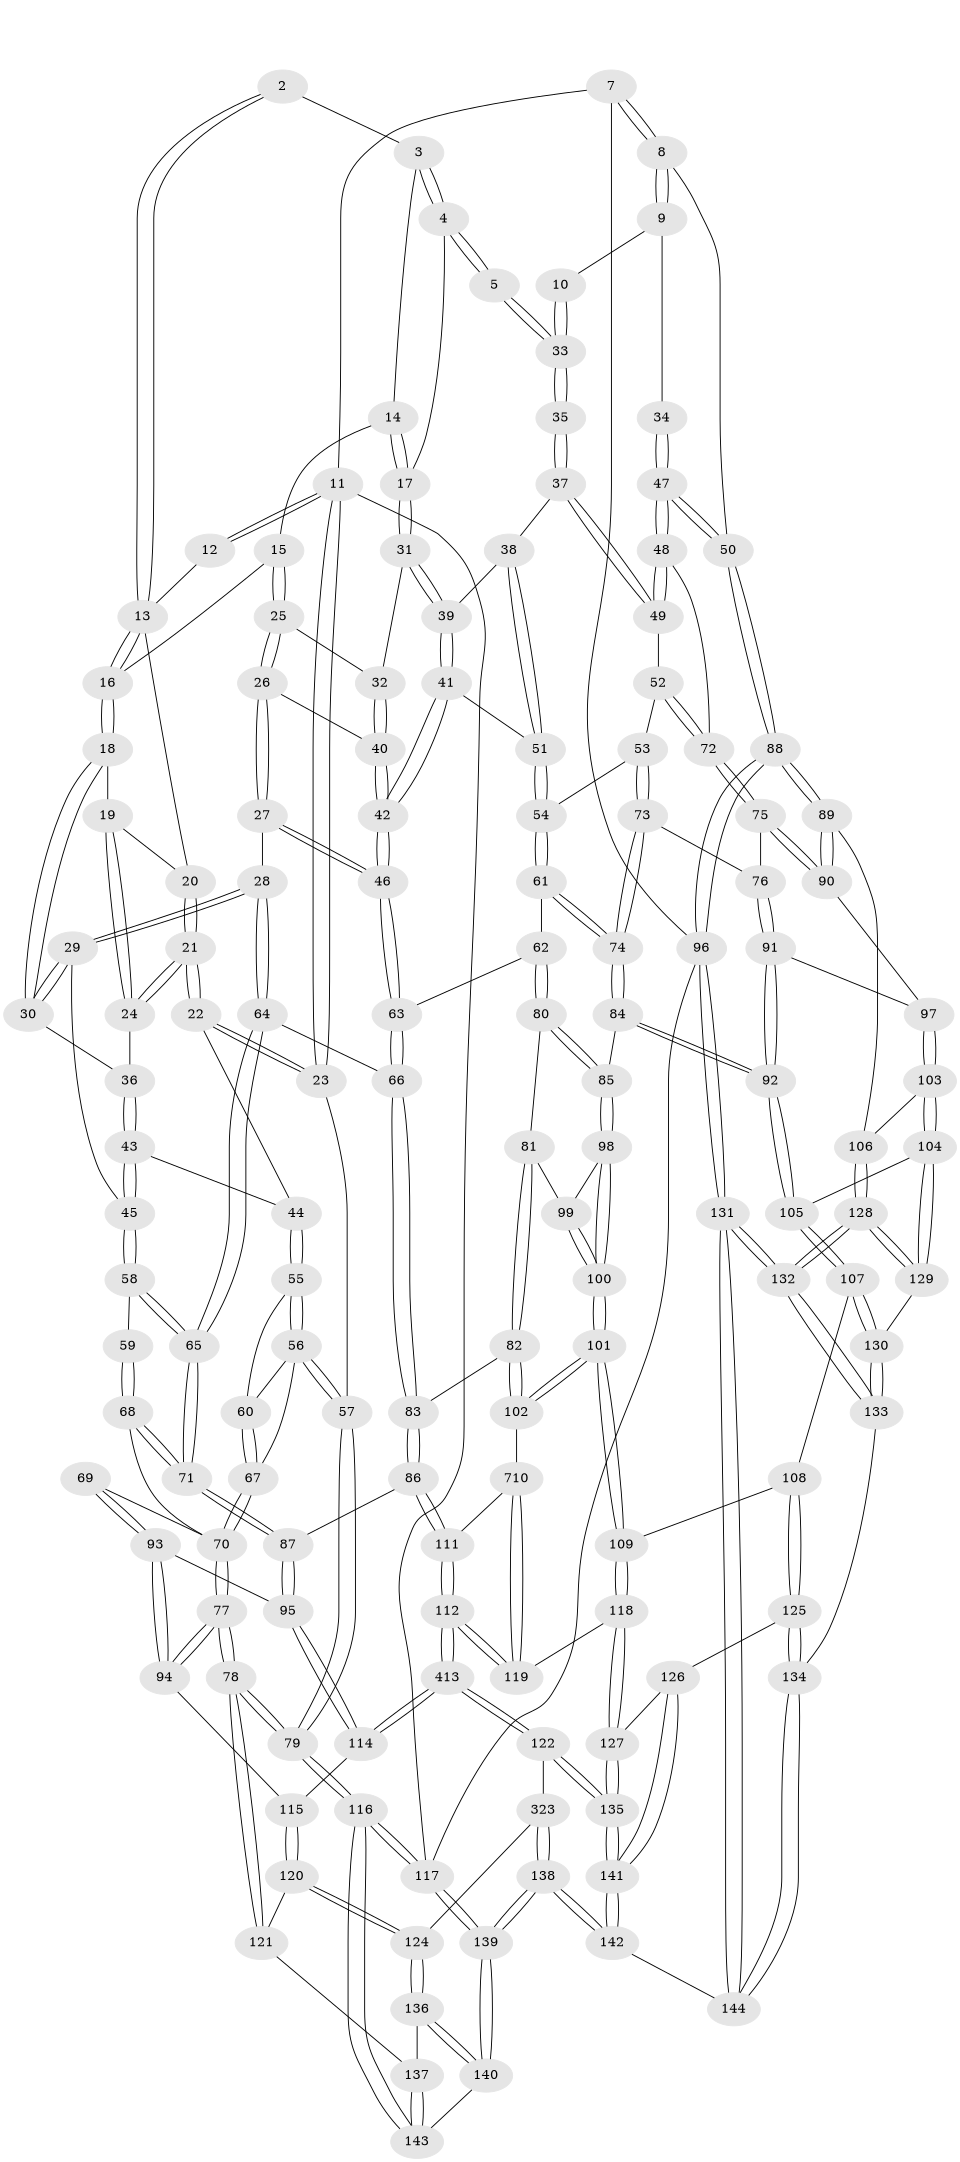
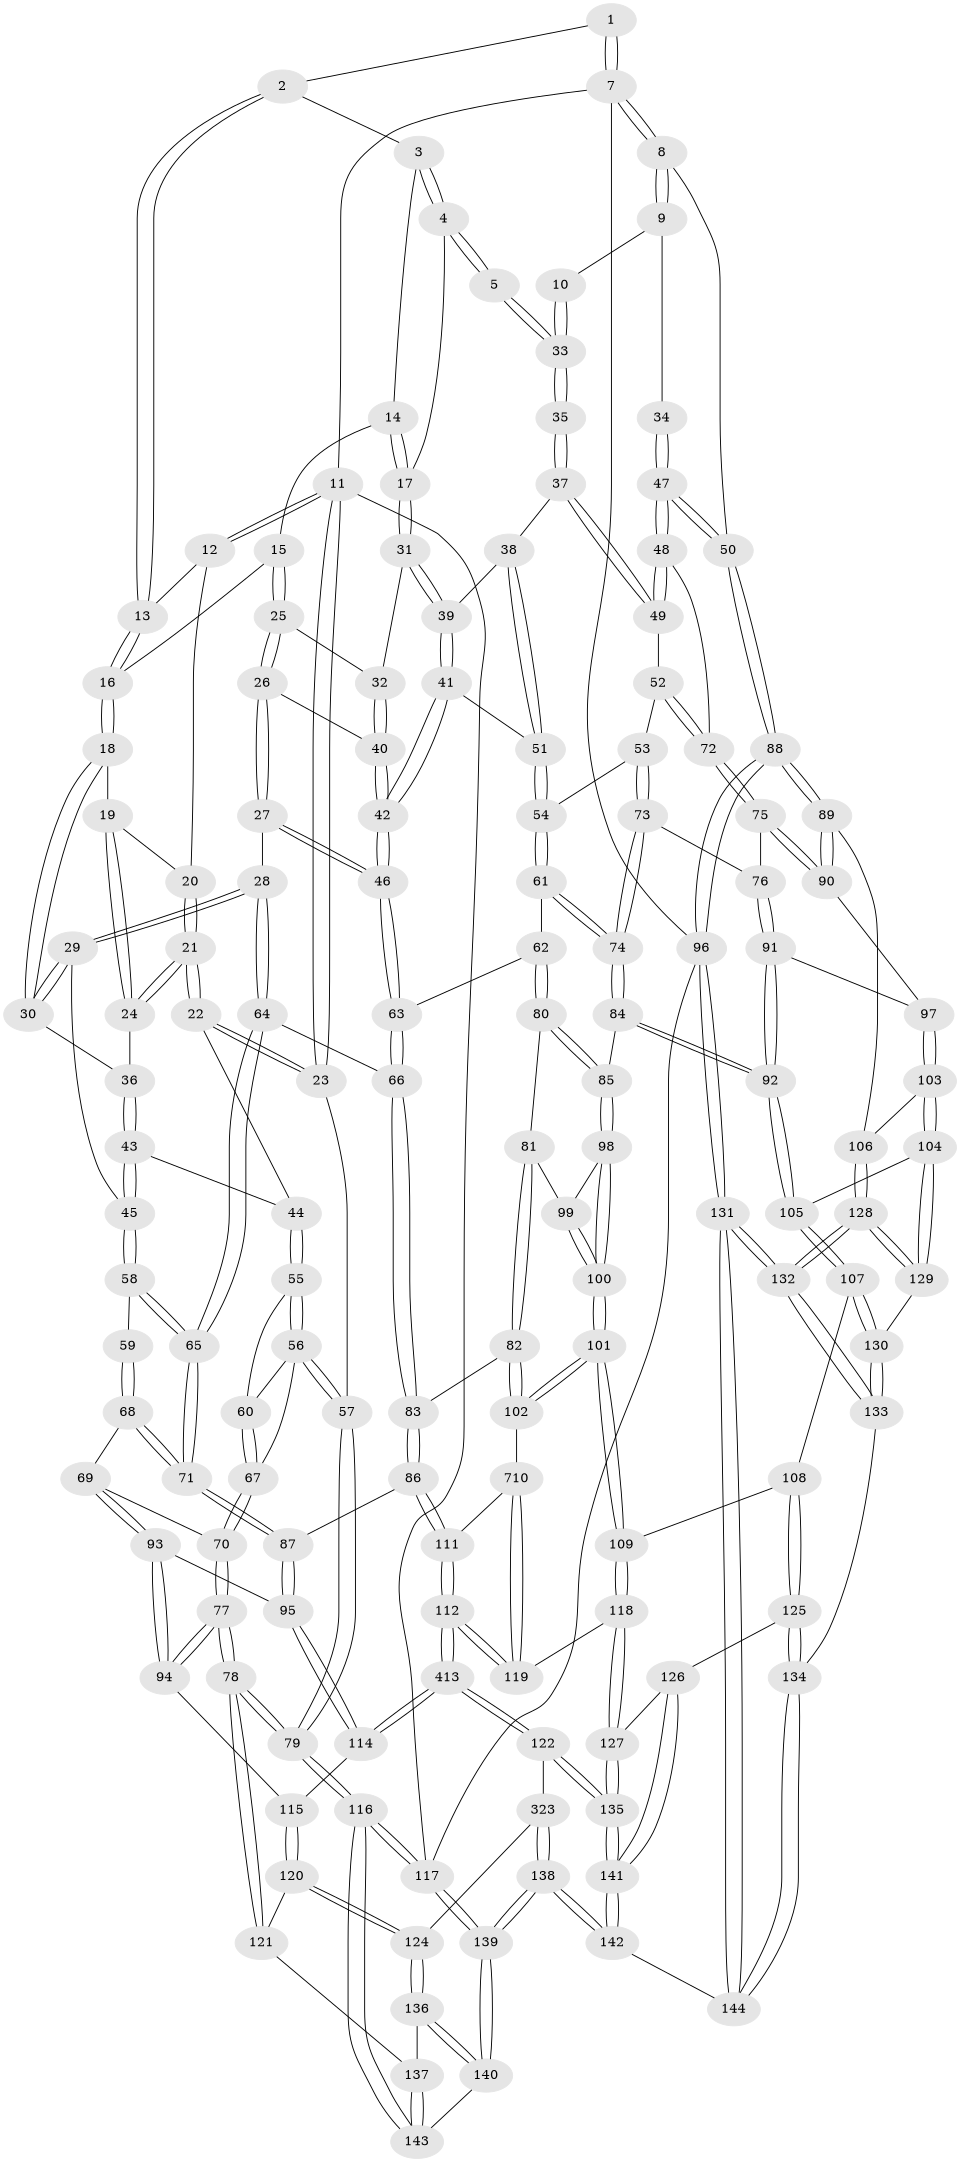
node "1": added
edge "13" -- "20": now "12" -- "20"
edge "68" -- "70": now "68" -- "69"
